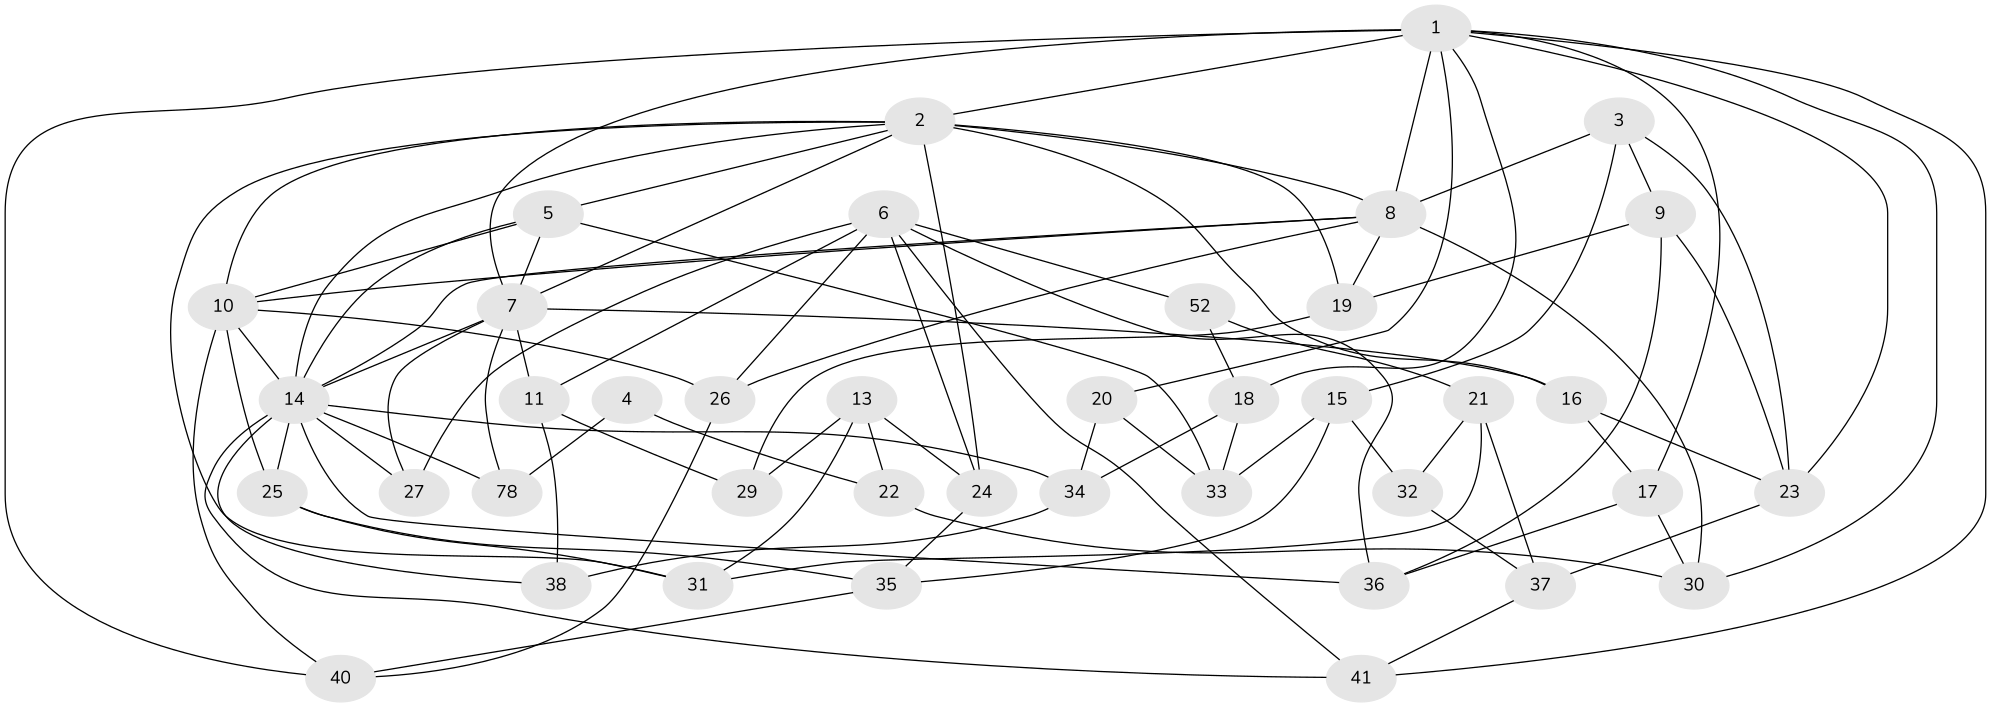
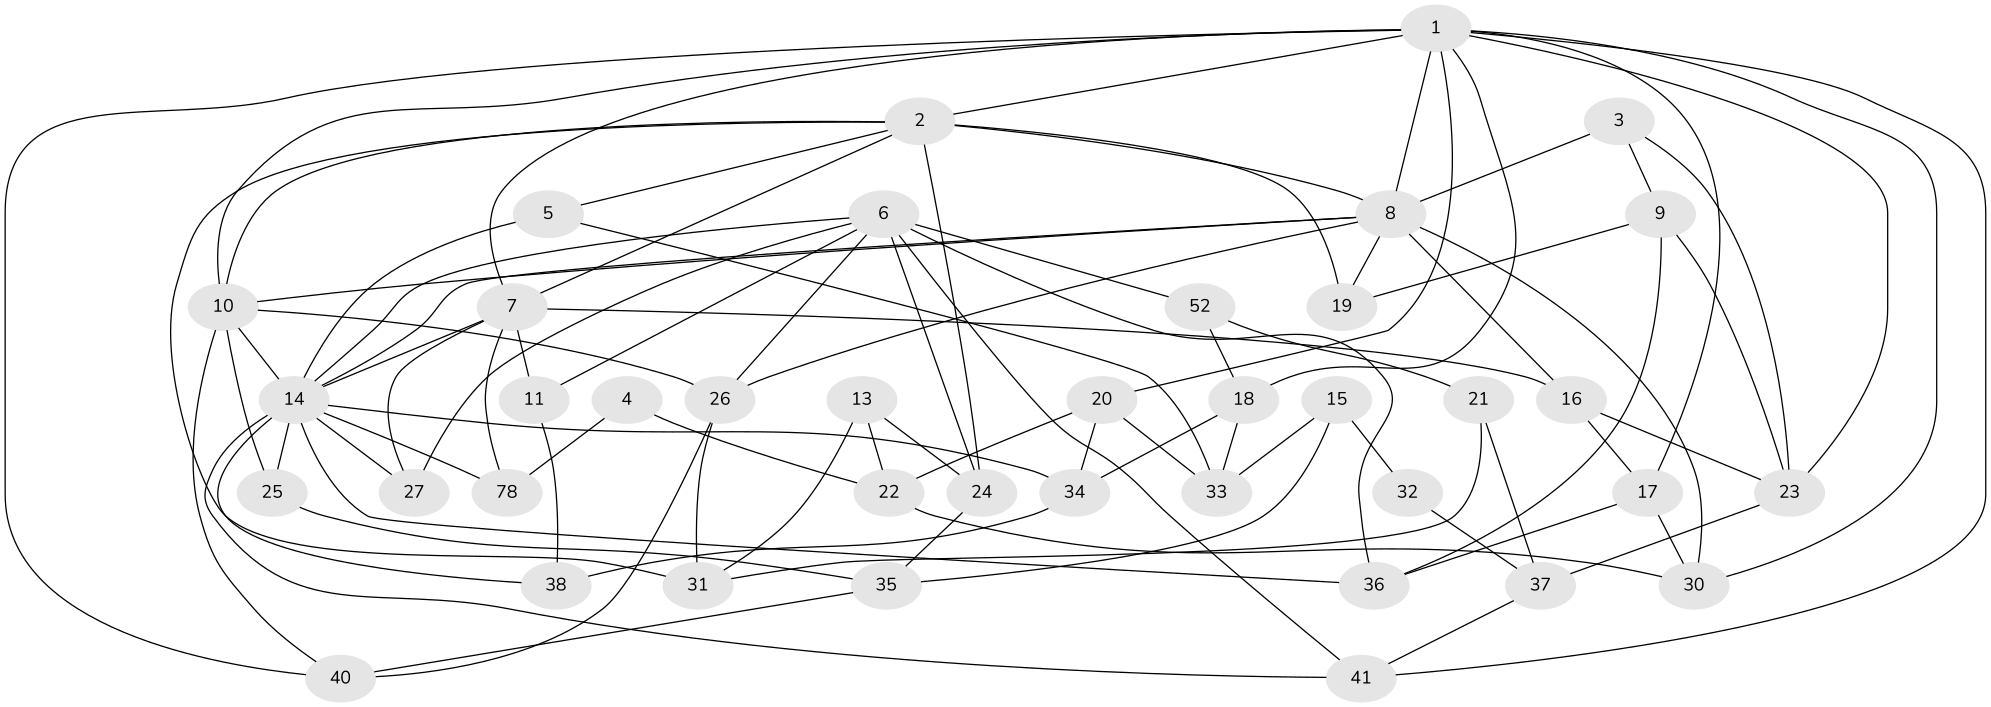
edge "2" -- "14": now "6" -- "14"
edge "5" -- "10": now "1" -- "10"
edge "5" -- "7": removed
edge "2" -- "16": now "8" -- "16"
edge "3" -- "15": removed
edge "20" -- "22": added
edge "21" -- "32": removed
node "29": removed
edge "25" -- "31": now "26" -- "31"
